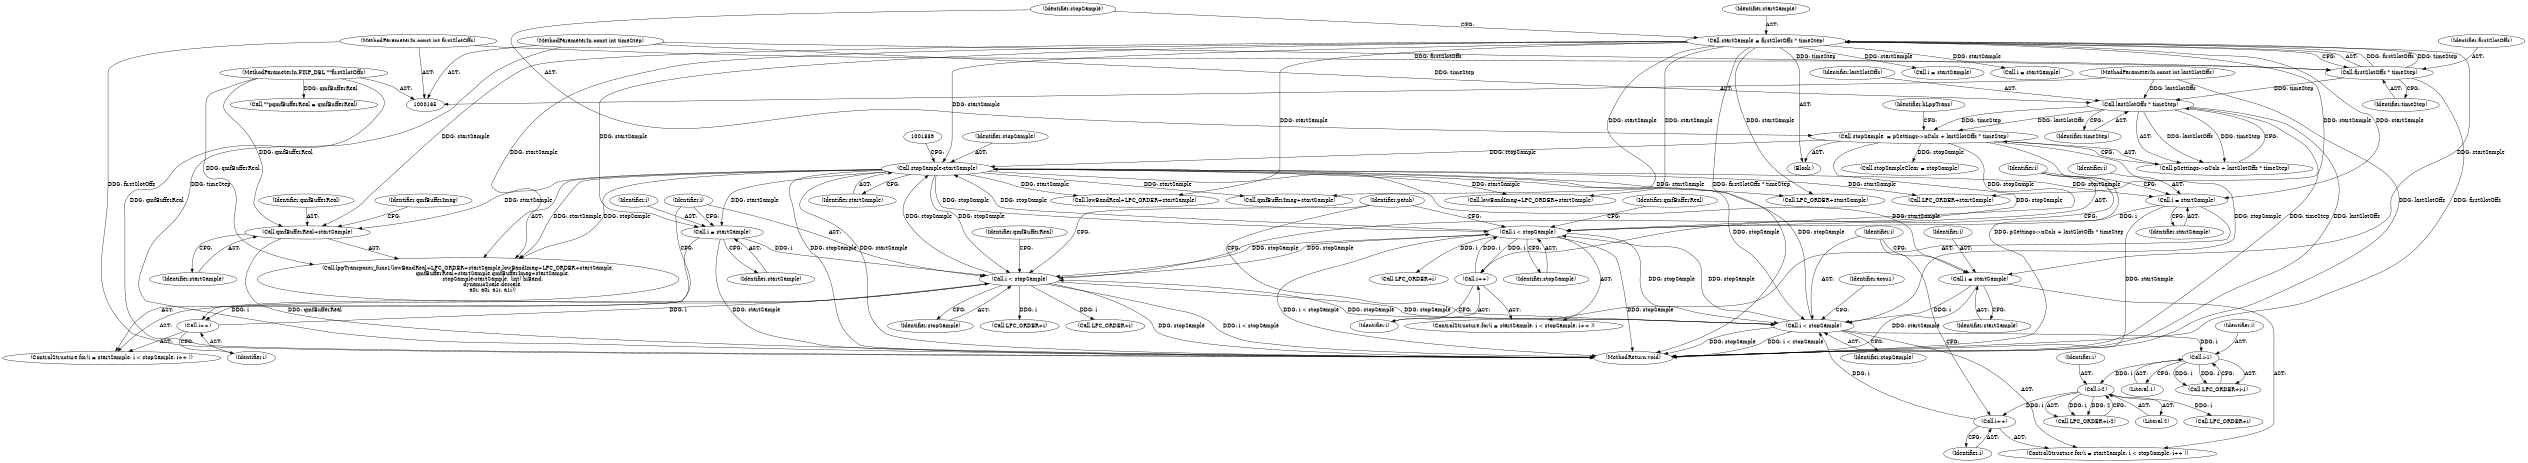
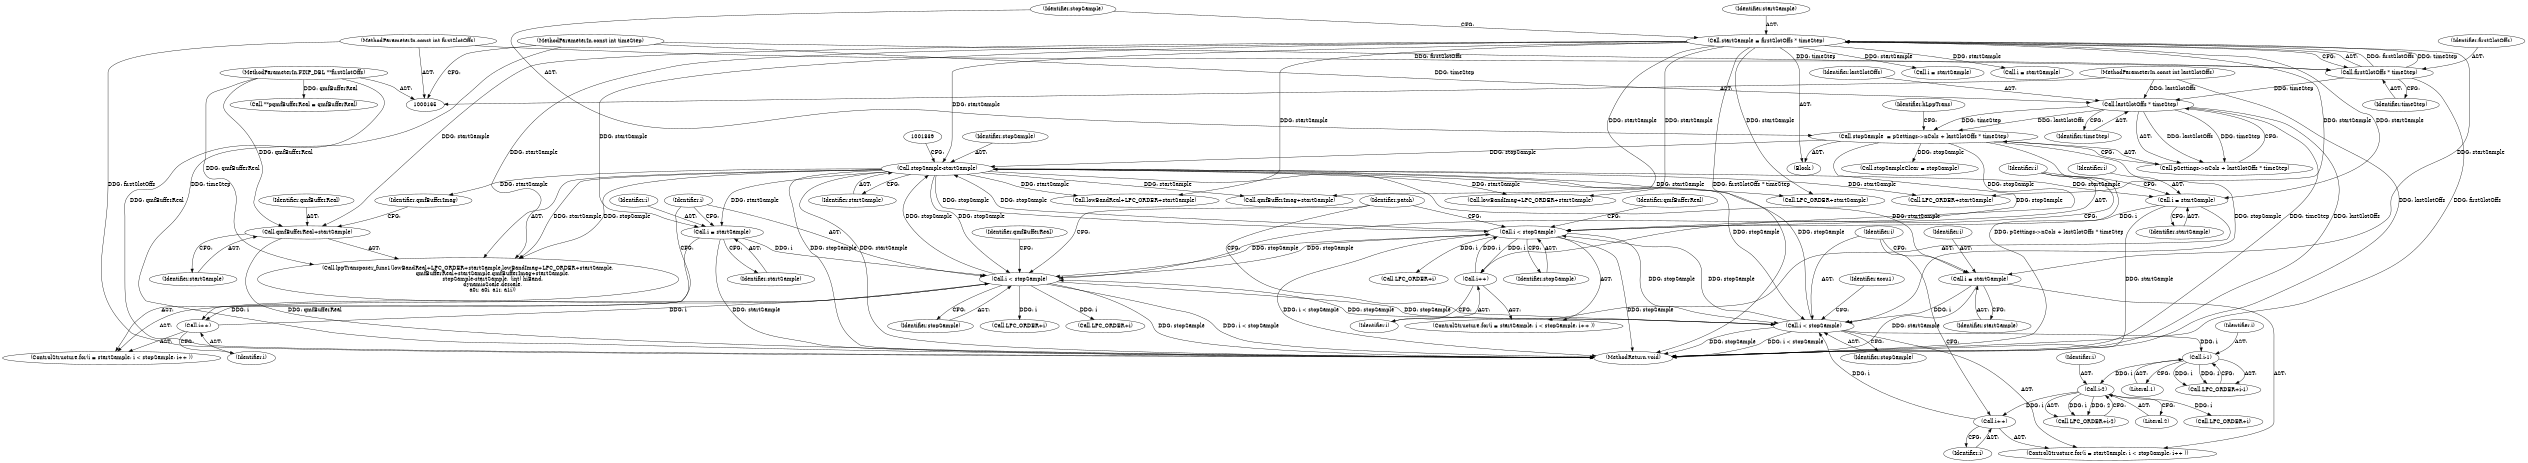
edge "(MethodParameterIn,const int timeStep)" -> "1000165": label "AST: " -> "CFG: "
edge "(Call,stopSample-startSample)" -> "(Call,qmfBufferReal+startSample)": now "(Call,stopSample-startSample)" -> "(Identifier,qmfBufferImag)"
edge "(Call,i-2)" -> "(Literal,2)": label "AST: " -> "CFG: "
